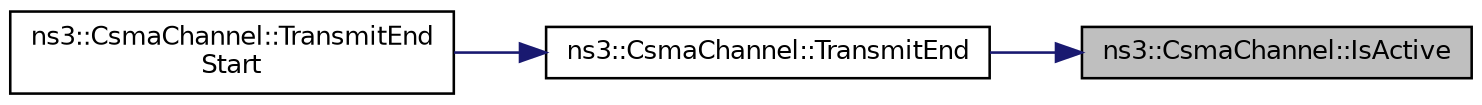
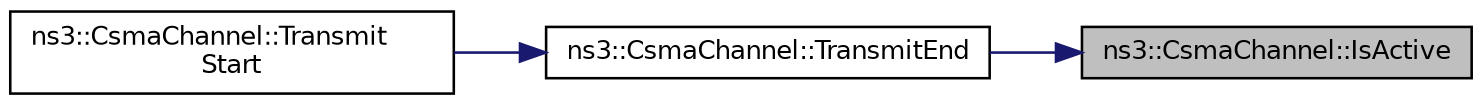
node "ns3::CsmaChannel::TransmitEnd Start": label "ns3::CsmaChannel::TransmitEnd Start" -> "ns3::CsmaChannel::Transmit Start"
